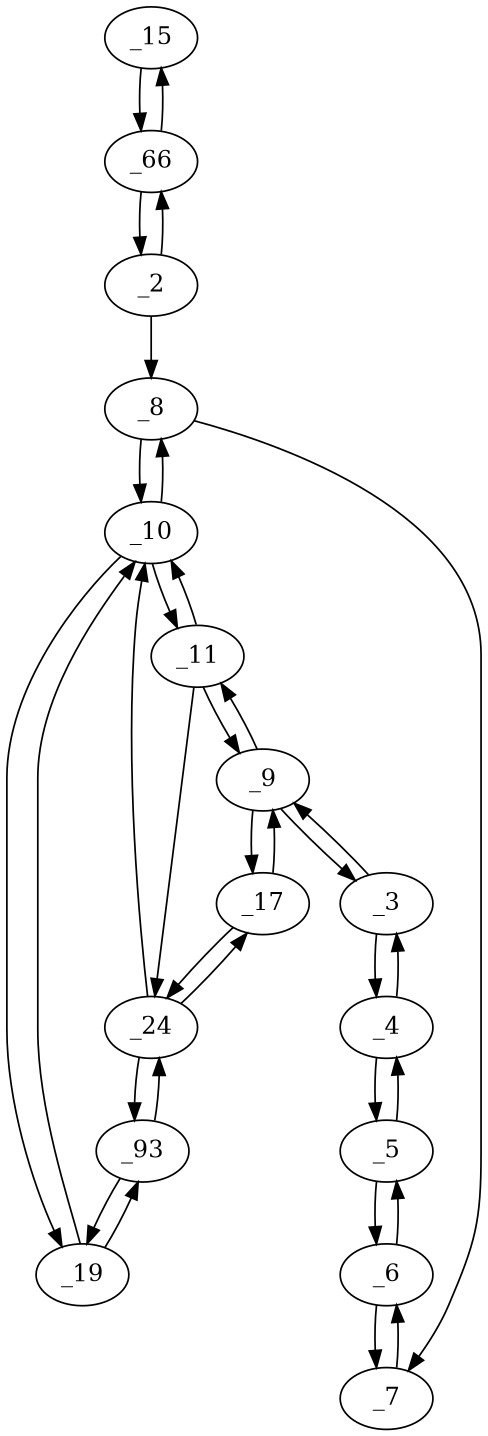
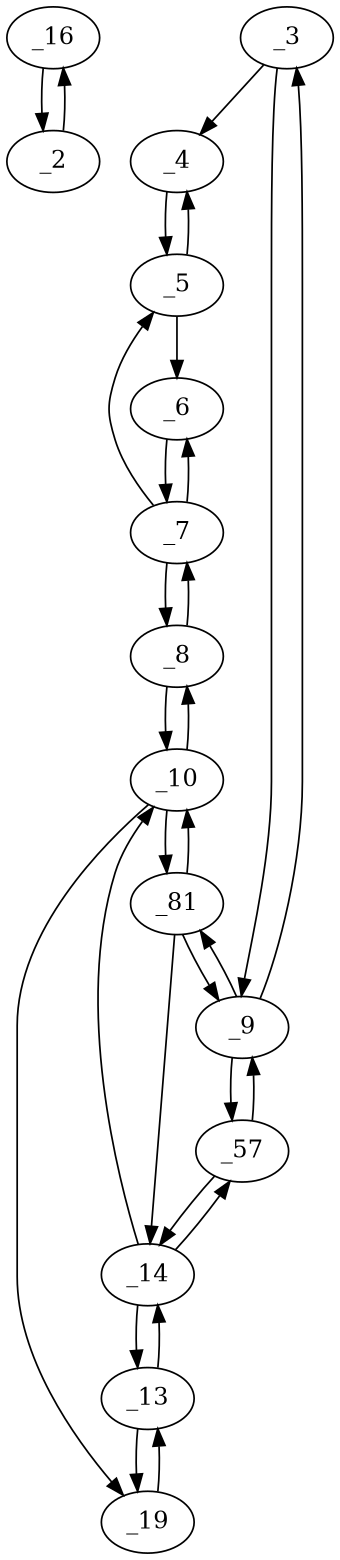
node "_15": removed
node "_66": label "_66" -> "_16"
edge "_2" -> "_8": now "_7" -> "_8"
node "_11": label "_11" -> "_81"
edge "_19" -> "_10": removed
node "_17": label "_17" -> "_57"
edge "_4" -> "_3": removed
node "_24": label "_24" -> "_14"
node "_93": label "_93" -> "_13"
edge "_6" -> "_5": now "_7" -> "_5"
